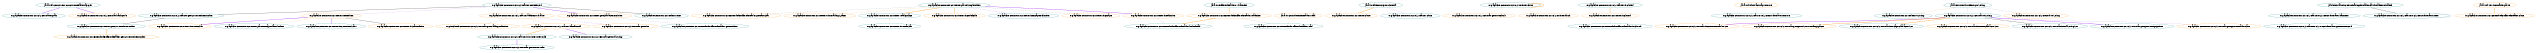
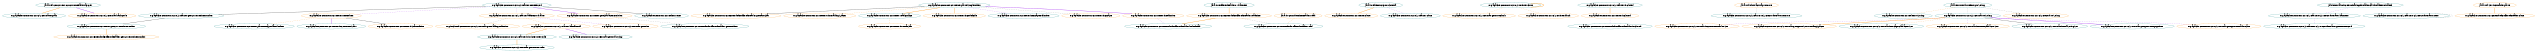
edge "java.util.concurrent.ConcurrentHashMap.get" -- "org.apache.commons.csv.CSVFormat.equals": color purple -> darkorange
edge "org.apache.commons.csv.Lexer.parseSimpleToken" -- "org.apache.commons.csv.ExtendedBufferedReader.getLastChar": style dashed -> bold
edge "jdk.internal.misc.TerminatingThreadLocal.threadTerminated" -- "org.apache.commons.csv.CSVParser$CSVRecordIterator.next": removed
edge "org.apache.commons.csv.CSVFormat.toString" -- "org.apache.commons.csv.CSVFormat.isCommentMarkerSet": style bold -> dashed
edge "org.apache.commons.csv.CSVFormat.toString" -- "org.apache.commons.csv.CSVFormat.isEscapeCharacterSet": style bold -> dashed
node "org.apache.commons.csv.Lexer.isQuoteChar": removed
node "org.apache.commons.csv.Lexer.isMetaChar": color teal -> darkorange
edge "org.apache.commons.csv.CSVParser.isStrictQuoteMode" -- "org.apache.commons.csv.CSVFormat.getQuoteMode": color purple -> darkorange
